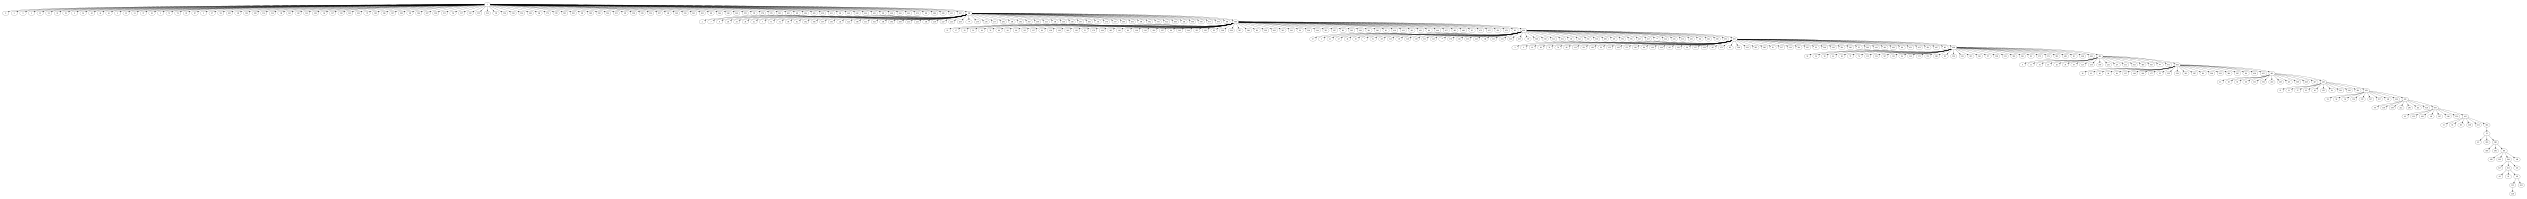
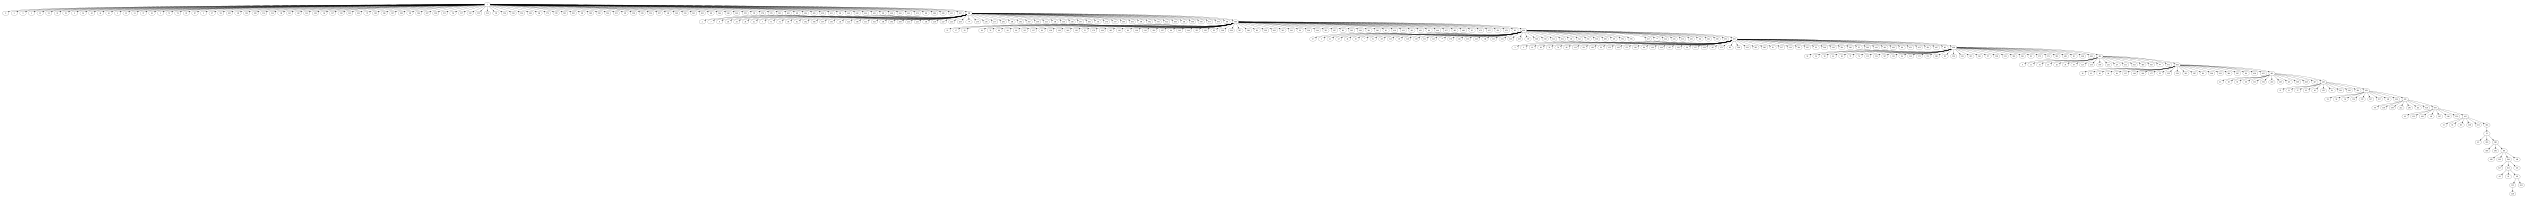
node "59": removed
node "407": removed
